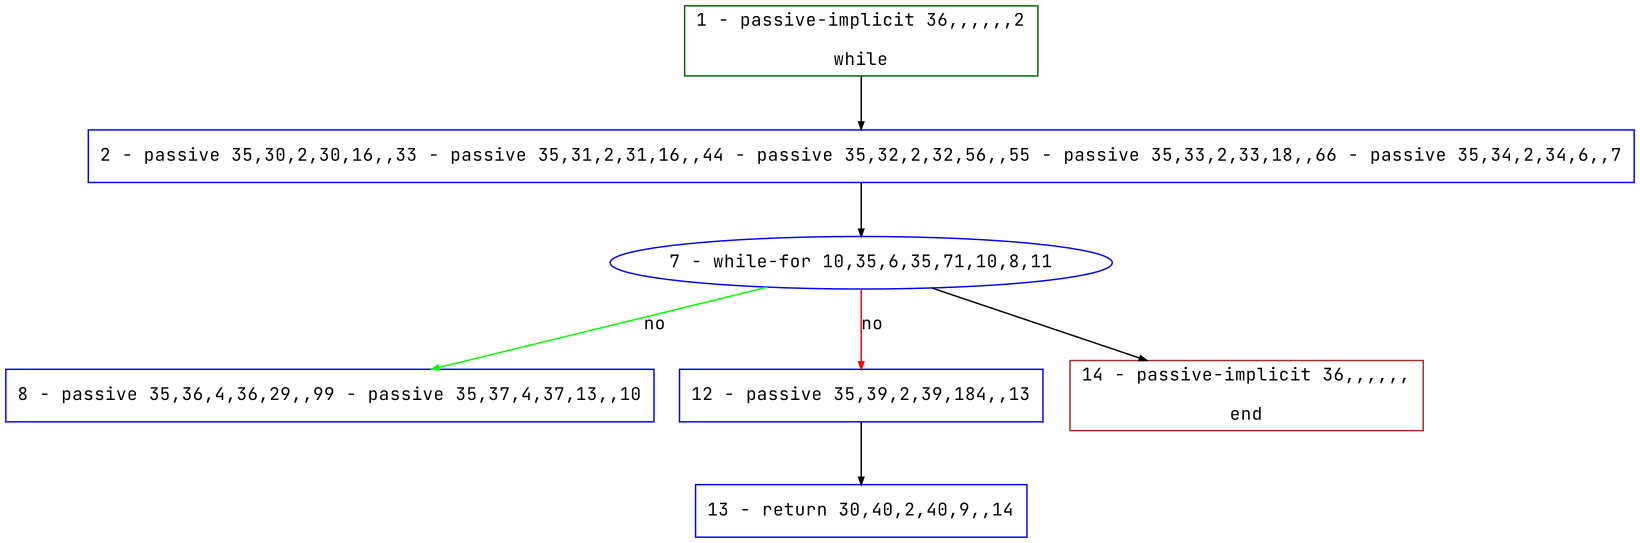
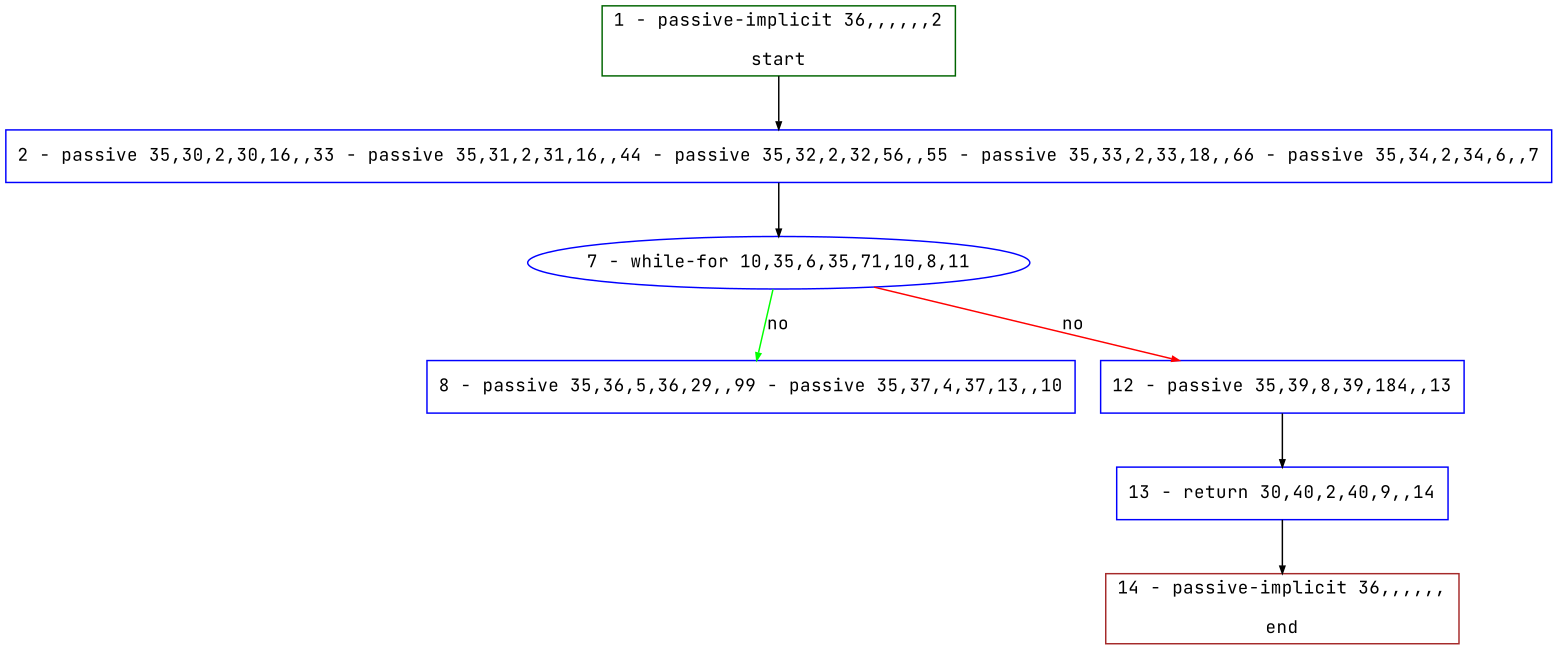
node "1 - passive-implicit 36,,,,,,2 while": label "1 - passive-implicit 36,,,,,,2 while" -> "1 - passive-implicit 36,,,,,,2 start"
edge "7 - while-for 10,35,6,35,71,10,8,11" -> "14 - passive-implicit 36,,,,,, end": now "13 - return 30,40,2,40,9,,14" -> "14 - passive-implicit 36,,,,,, end"
node "8 - passive 35,36,4,36,29,,99 - passive 35,37,4,37,13,,10": label "8 - passive 35,36,4,36,29,,99 - passive 35,37,4,37,13,,10" -> "8 - passive 35,36,5,36,29,,99 - passive 35,37,4,37,13,,10"
node "12 - passive 35,39,2,39,184,,13": label "12 - passive 35,39,2,39,184,,13" -> "12 - passive 35,39,8,39,184,,13"
